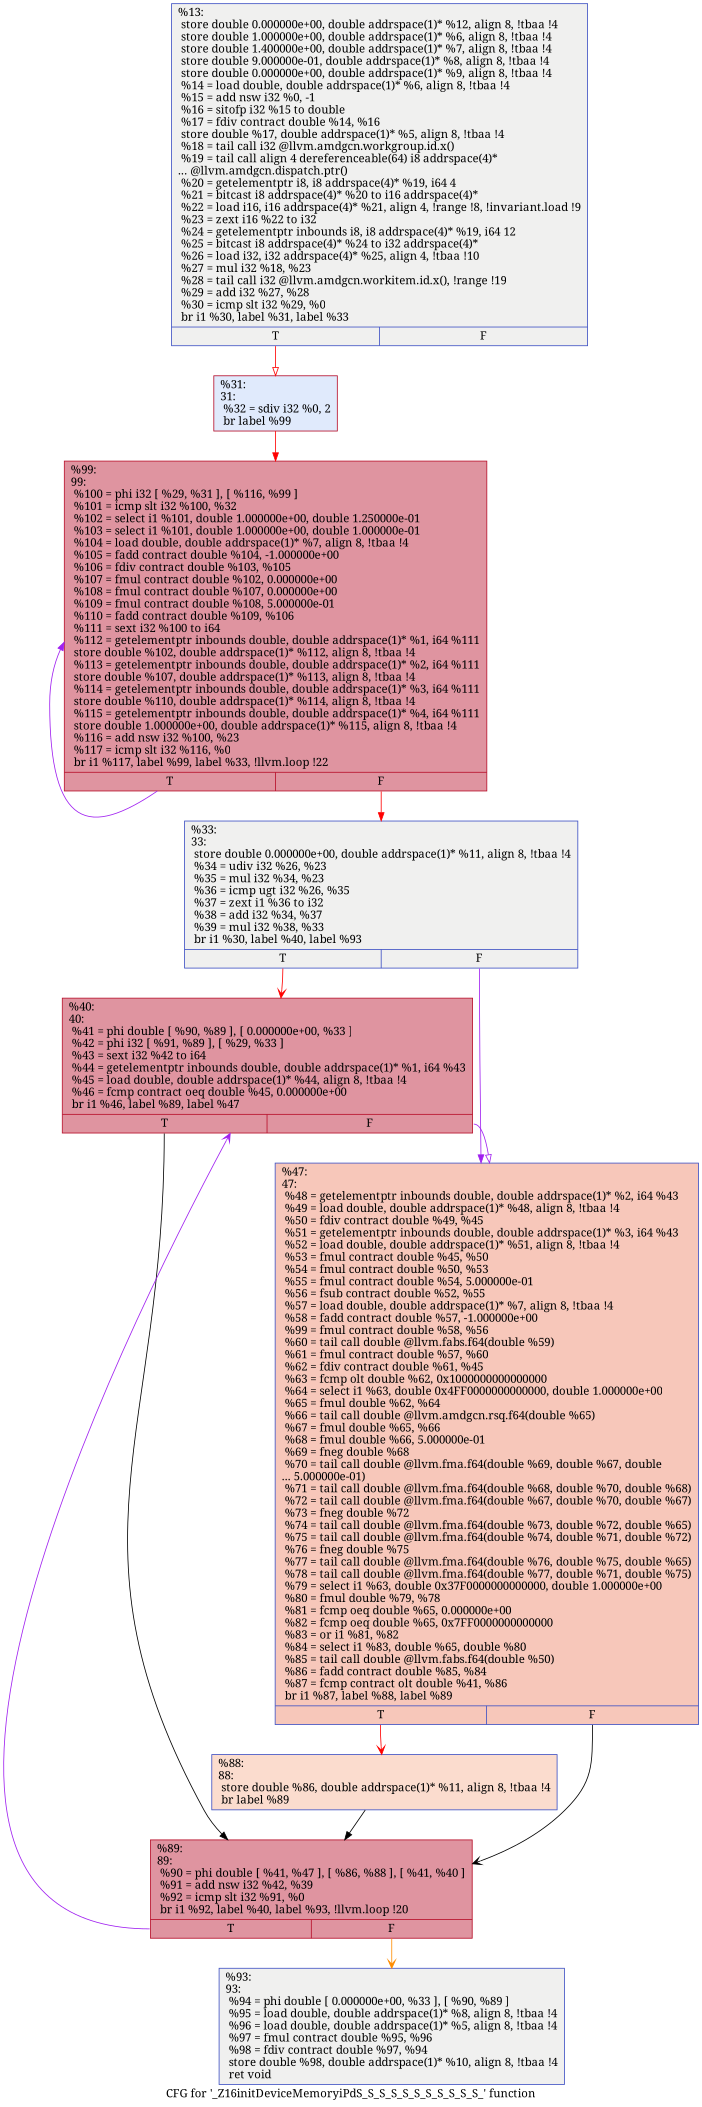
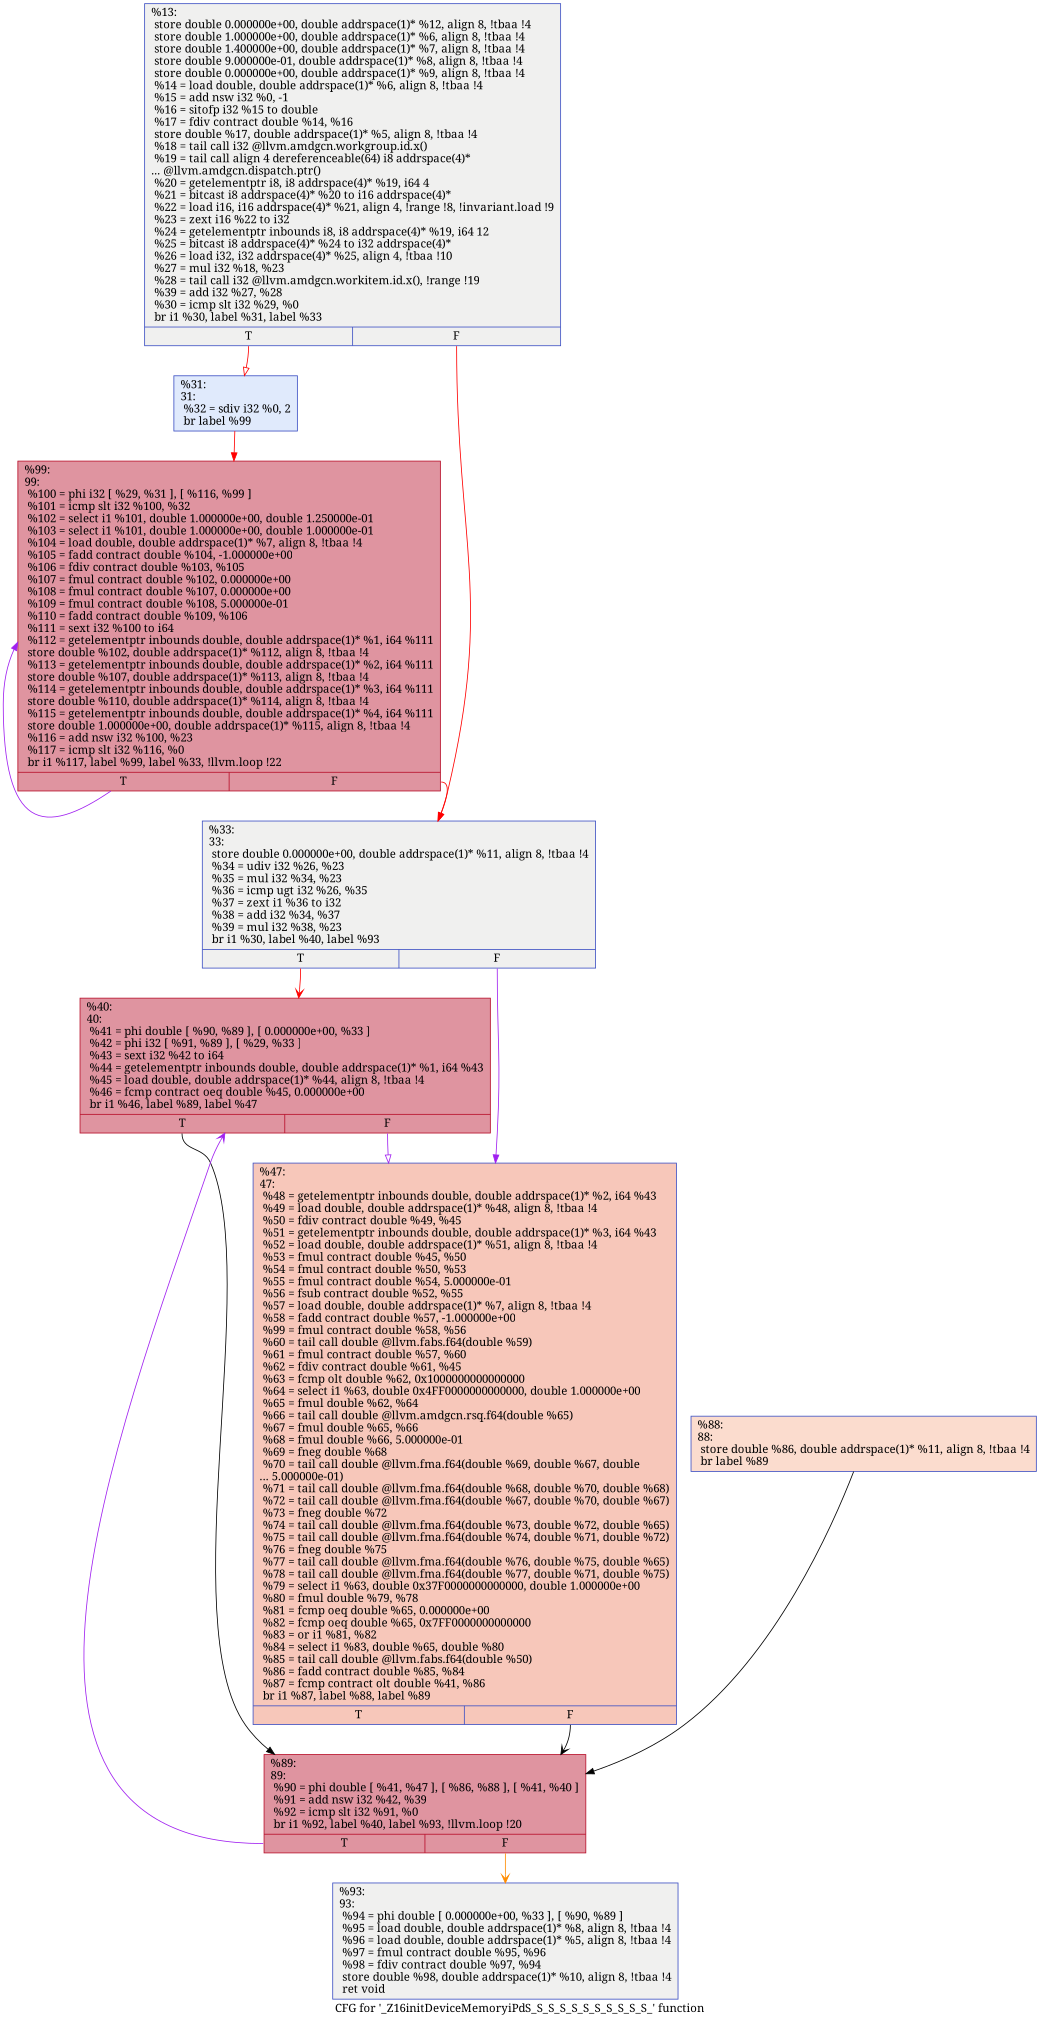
node "%13:": text "%29 = add i32 %27, %28" -> "%39 = add i32 %27, %28"
node "%31:": color #b70d28ff -> #3d50c3ff
edge "%13:" -> "%33:": added
node "%33:": text "%39 = mul i32 %38, %33" -> "%39 = mul i32 %38, %23"
edge "%47:" -> "%88:": removed
